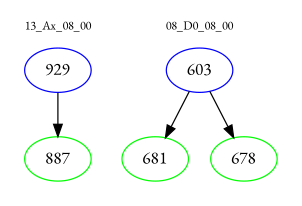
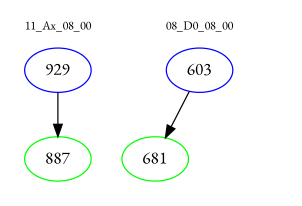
cluster "13_Ax_08_00": label "13_Ax_08_00" -> "11_Ax_08_00"
node "678": removed
